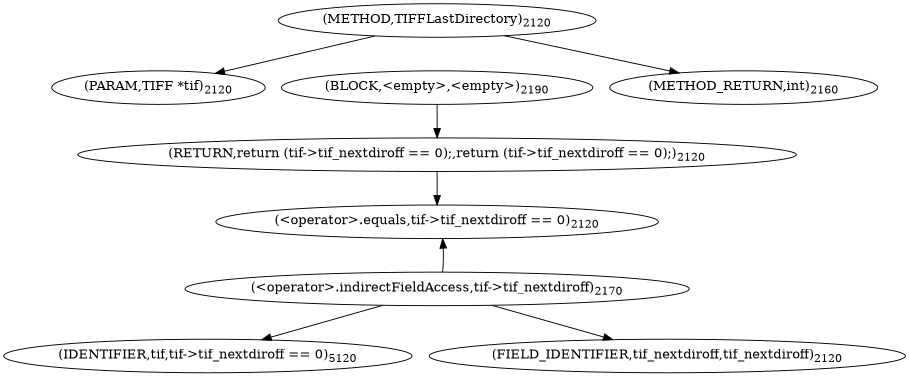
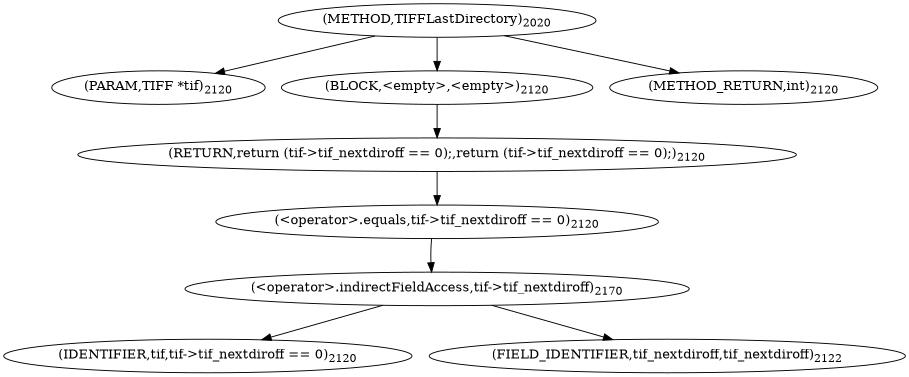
node "(METHOD,TIFFLastDirectory)": text "2120" -> "2020"
edge "(METHOD,TIFFLastDirectory)" -> "(BLOCK,<empty>,<empty>)": added
node "(BLOCK,<empty>,<empty>)": text "2190" -> "2120"
node "(METHOD_RETURN,int)": text "2160" -> "2120"
edge "(<operator>.indirectFieldAccess,tif->tif_nextdiroff)" -> "(<operator>.equals,tif->tif_nextdiroff == 0)": reversed
node "(IDENTIFIER,tif,tif->tif_nextdiroff == 0)": text "5120" -> "2120"
node "(FIELD_IDENTIFIER,tif_nextdiroff,tif_nextdiroff)": text "2120" -> "2122"
